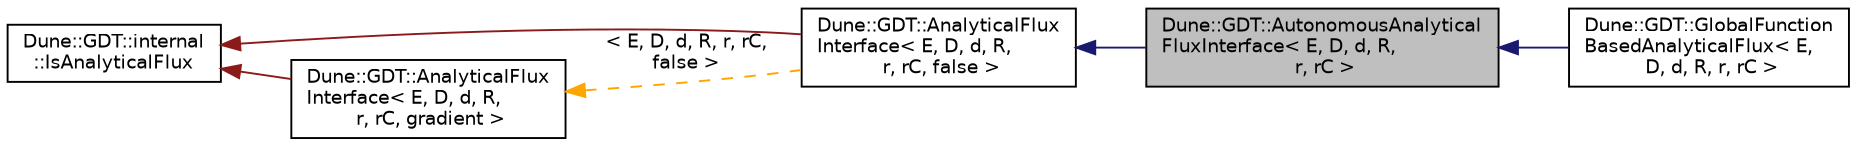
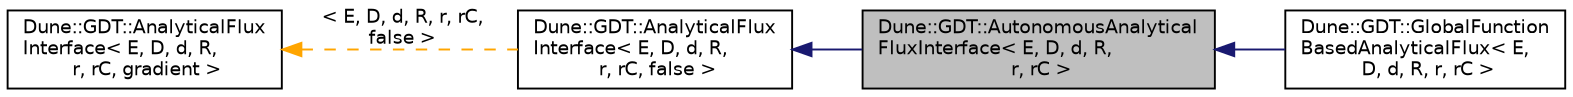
node "Dune::GDT::internal ::IsAnalyticalFlux": removed
